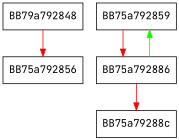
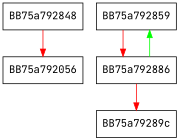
node "BB79a792848": label "BB79a792848" -> "BB75a792848"
node "BB75a792856": label "BB75a792856" -> "BB75a792056"
node "BB75a79288c": label "BB75a79288c" -> "BB75a79289c"
